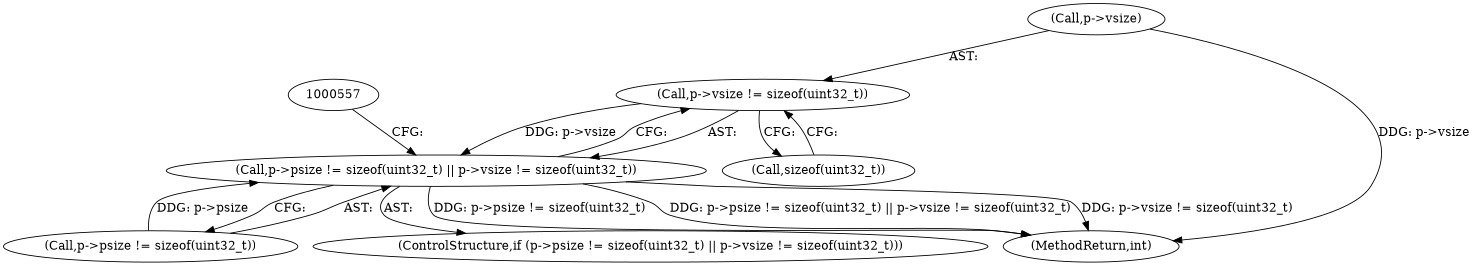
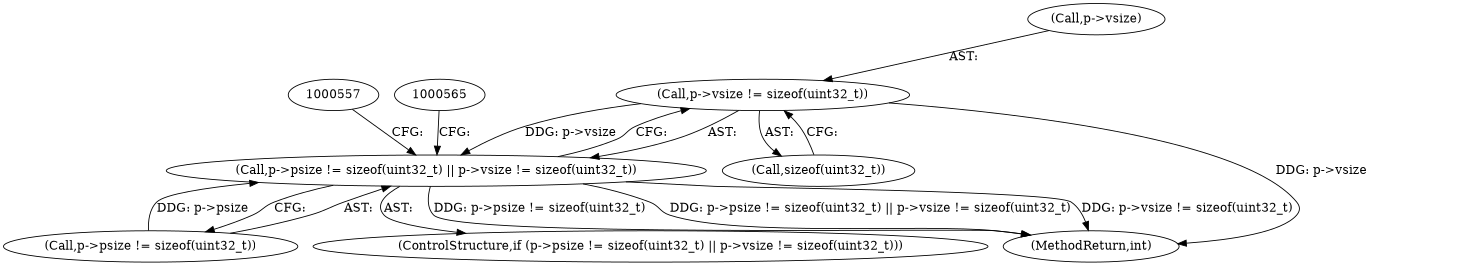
node "1000565": added
edge "(Call,p->vsize != sizeof(uint32_t))" -> "(Call,sizeof(uint32_t))": label "CFG: " -> "AST: "
edge "(Call,p->vsize)" -> "(MethodReturn,int)": now "(Call,p->vsize != sizeof(uint32_t))" -> "(MethodReturn,int)"
